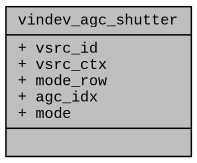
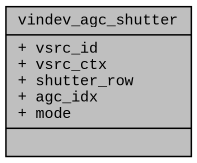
node "vindev_agc_shutter": text "+ mode_row" -> "+ shutter_row"
